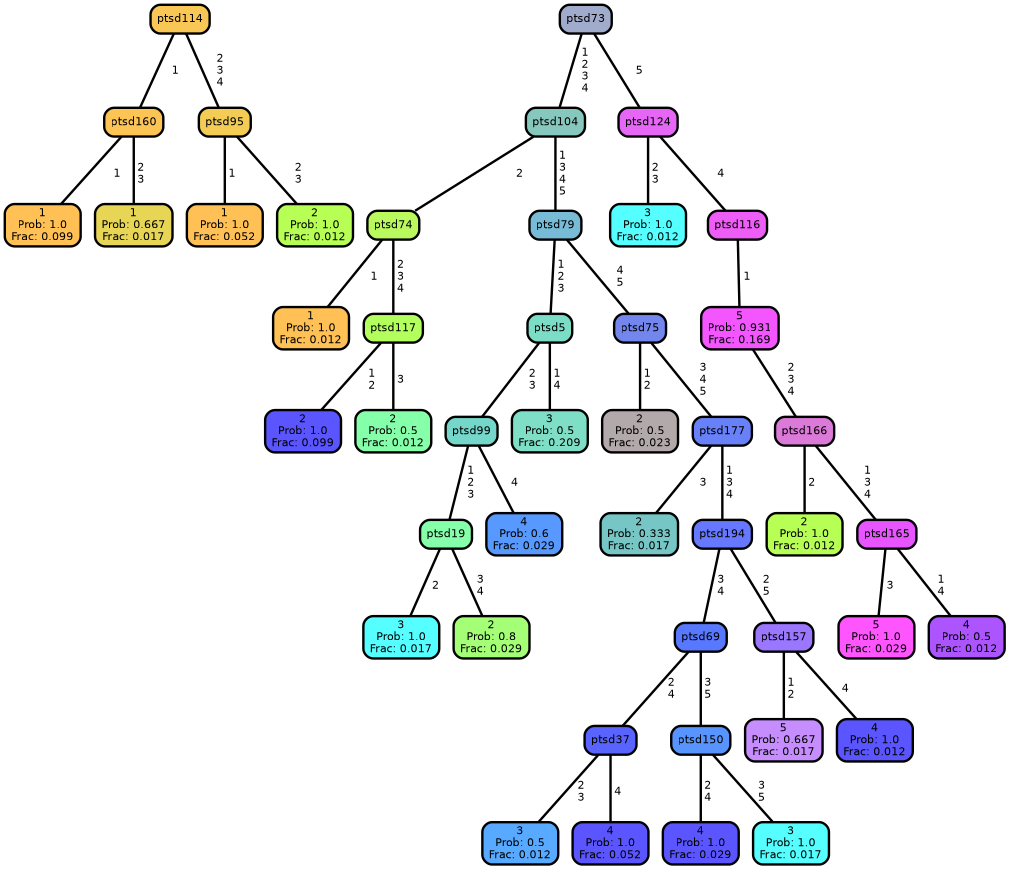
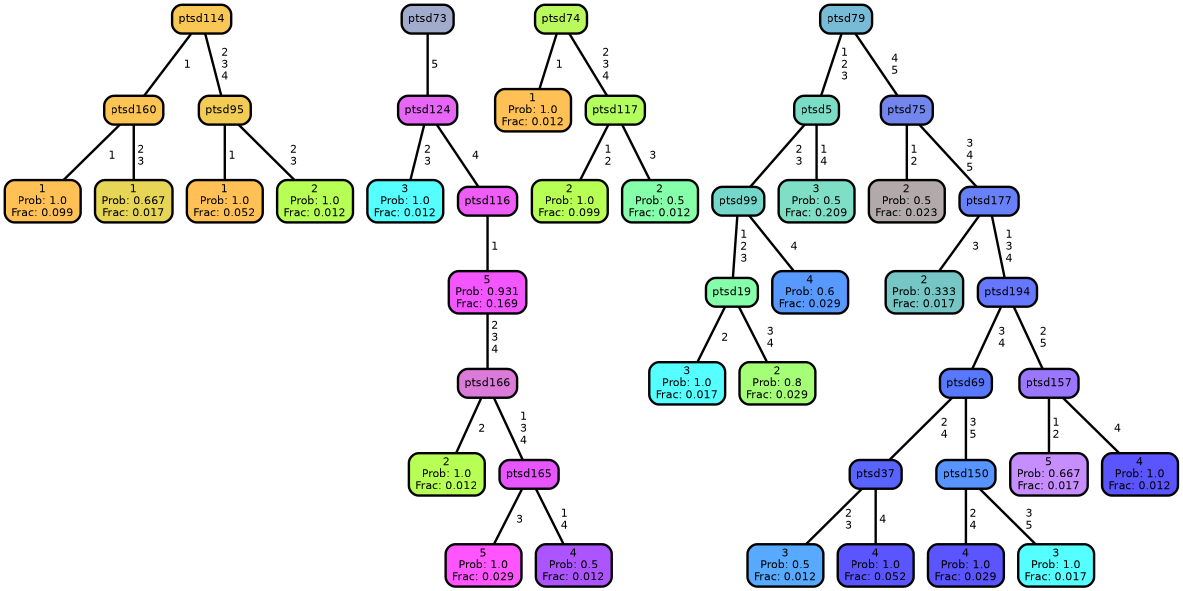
node "ptsd104": removed
node "2 Prob: 1.0 Frac: 0.099": fillcolor #5a55ff -> #b8ff55
